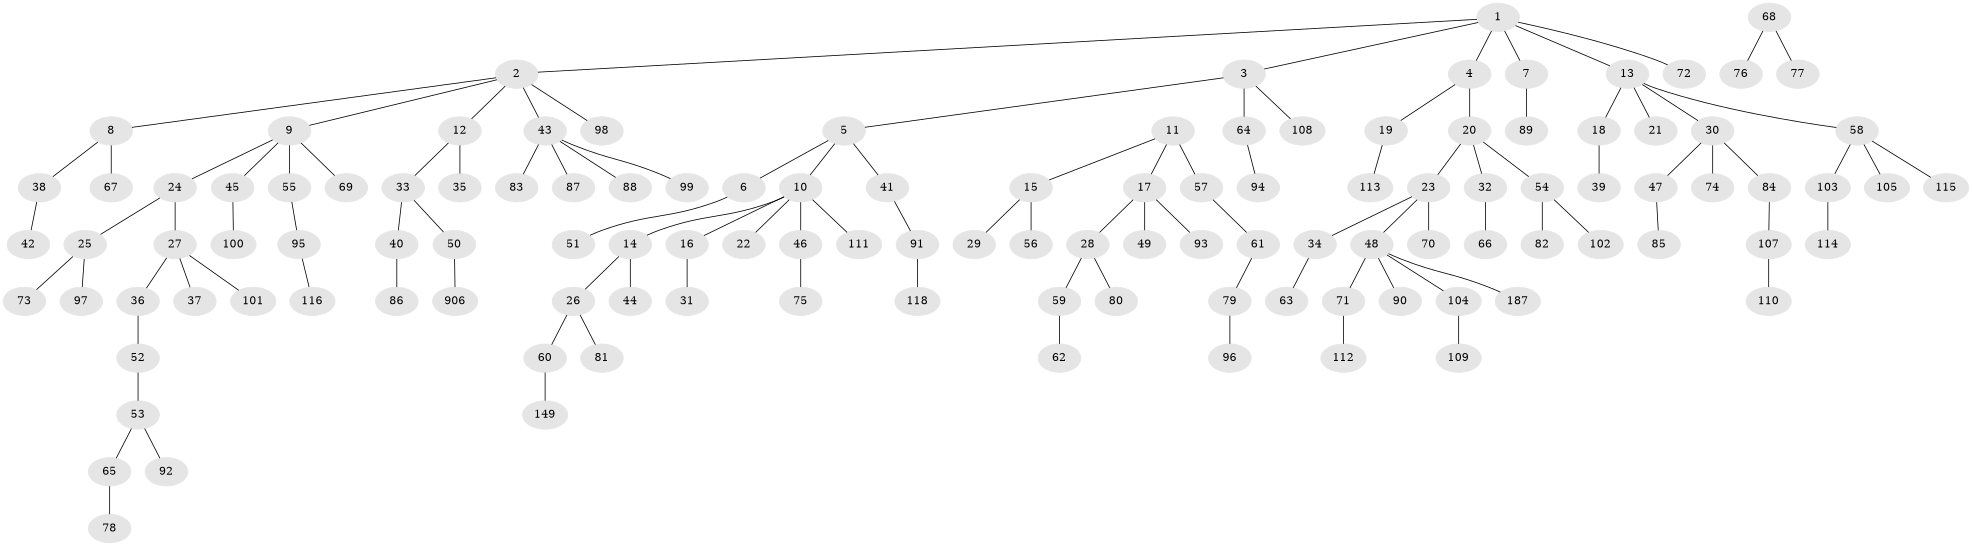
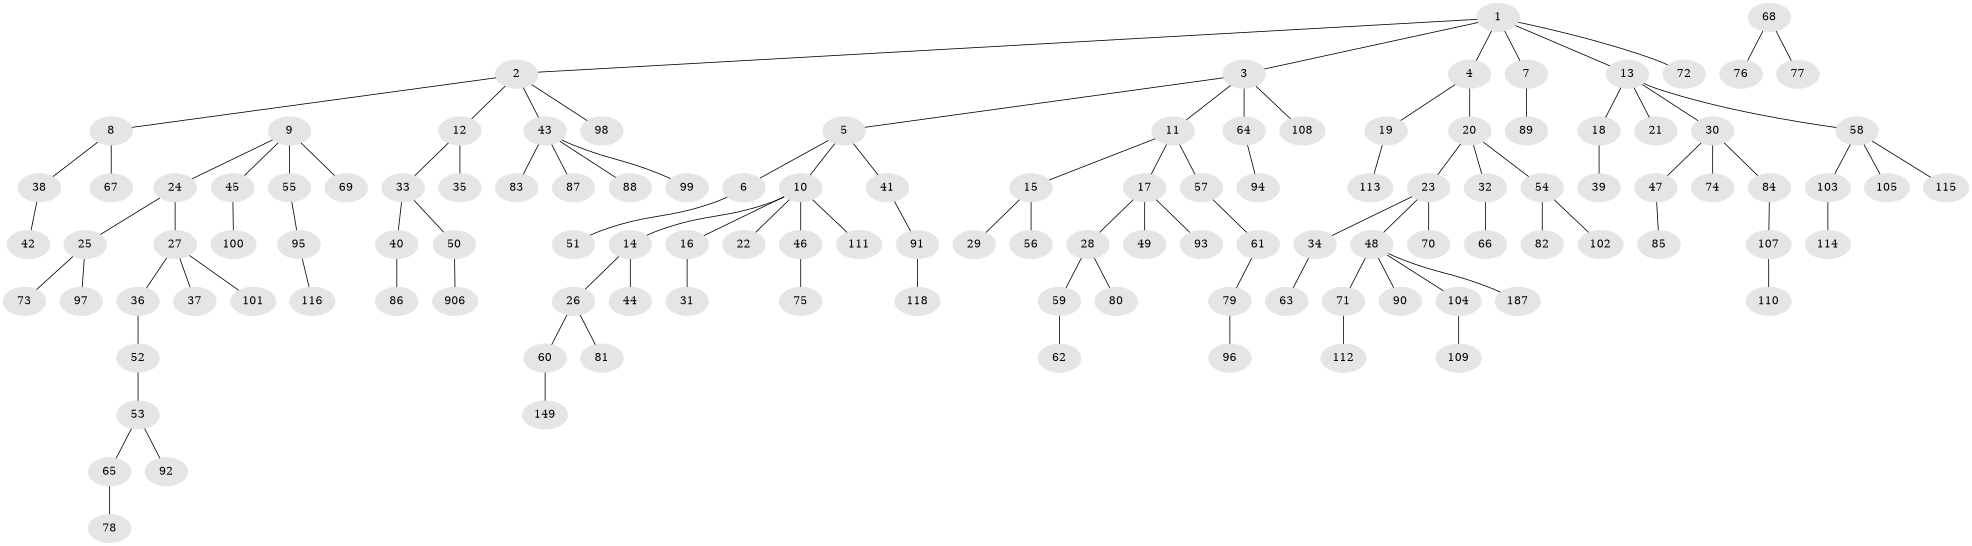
edge "2" -- "9": removed
edge "3" -- "11": added
